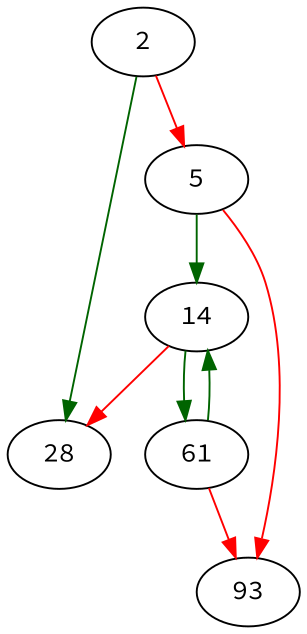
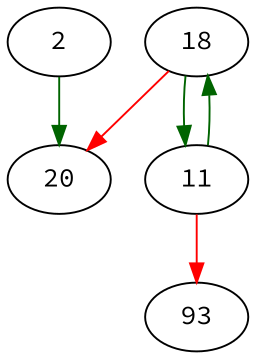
node "5": removed
node "14": label "14" -> "18"
node "28": label "28" -> "20"
node "61": label "61" -> "11"
